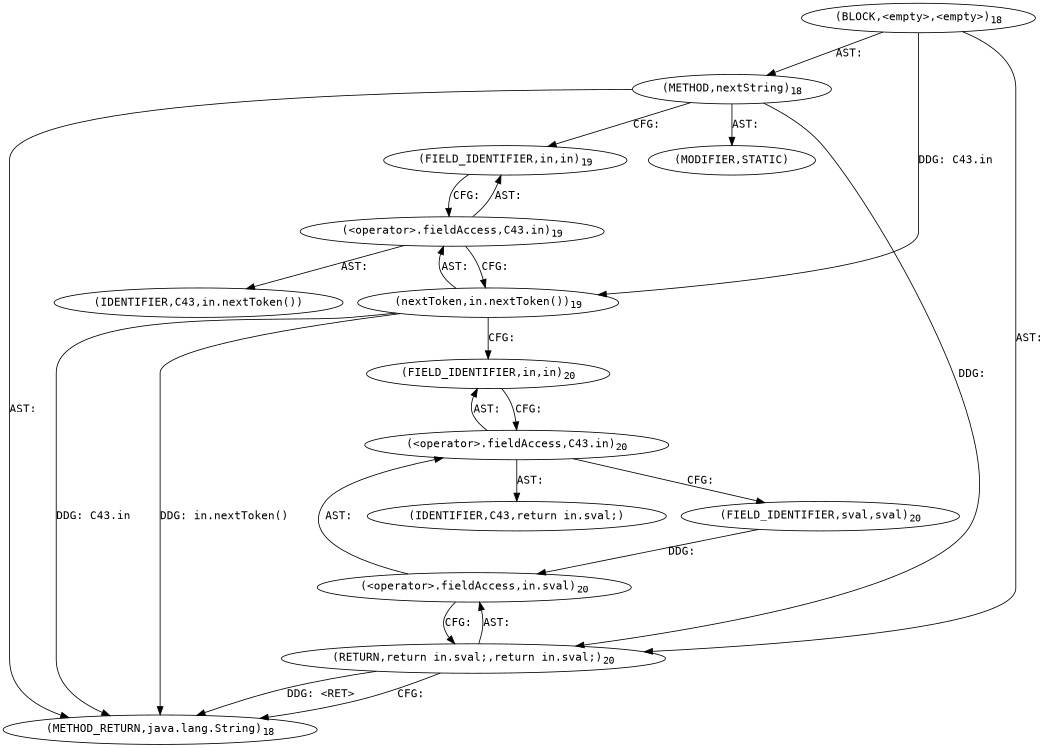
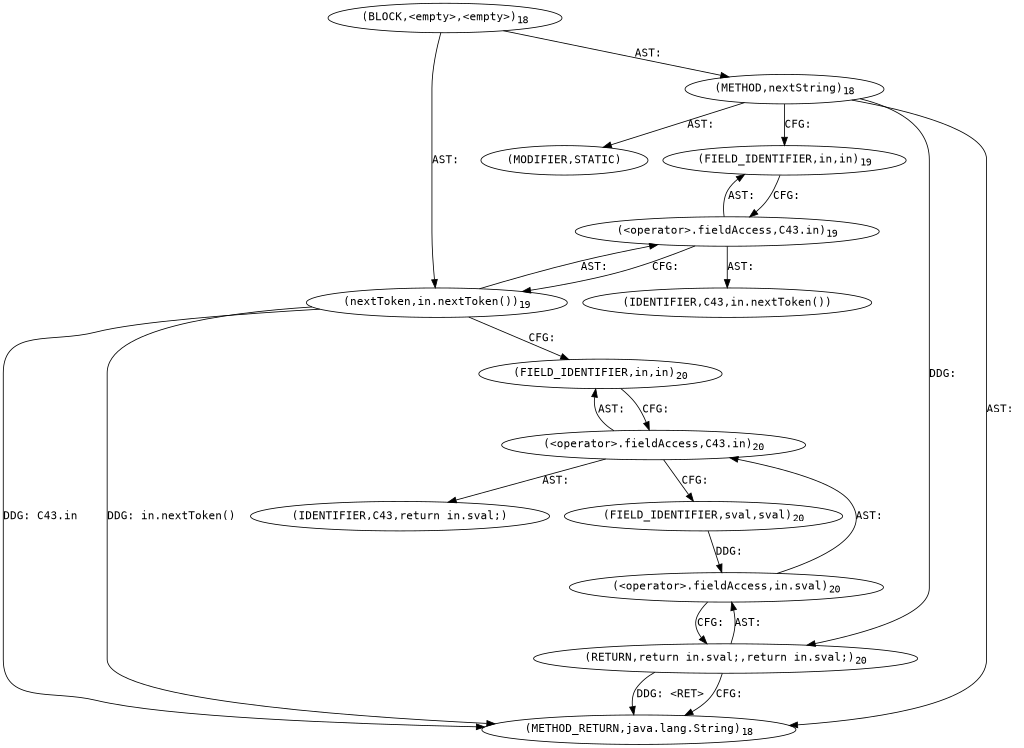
edge "(BLOCK,<empty>,<empty>)" -> "(nextToken,in.nextToken())": label "DDG: C43.in" -> "AST: "
edge "(BLOCK,<empty>,<empty>)" -> "(RETURN,return in.sval;,return in.sval;)": removed, label "AST:"
